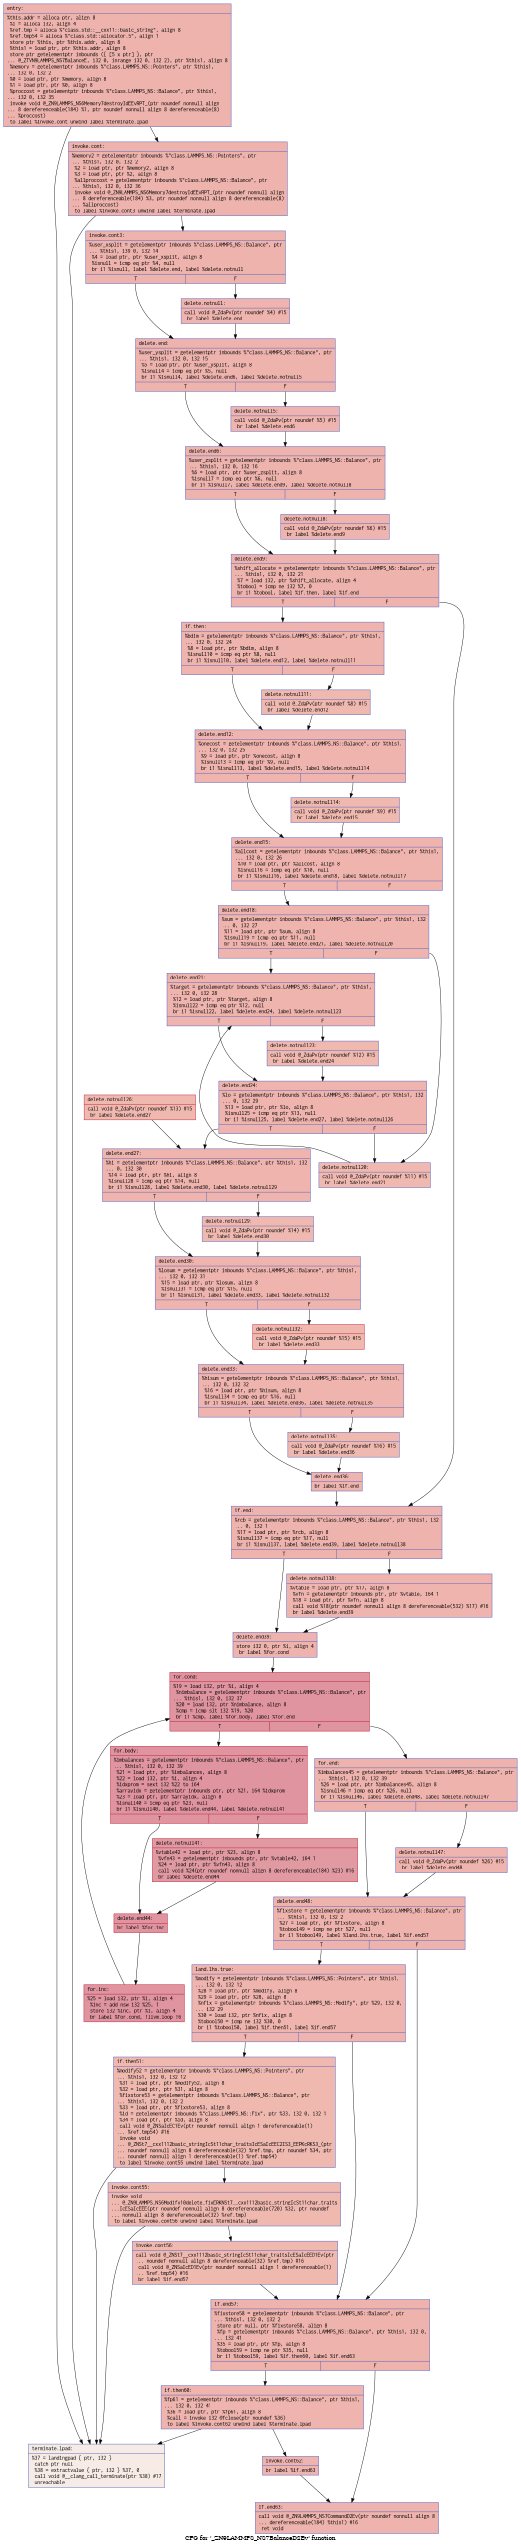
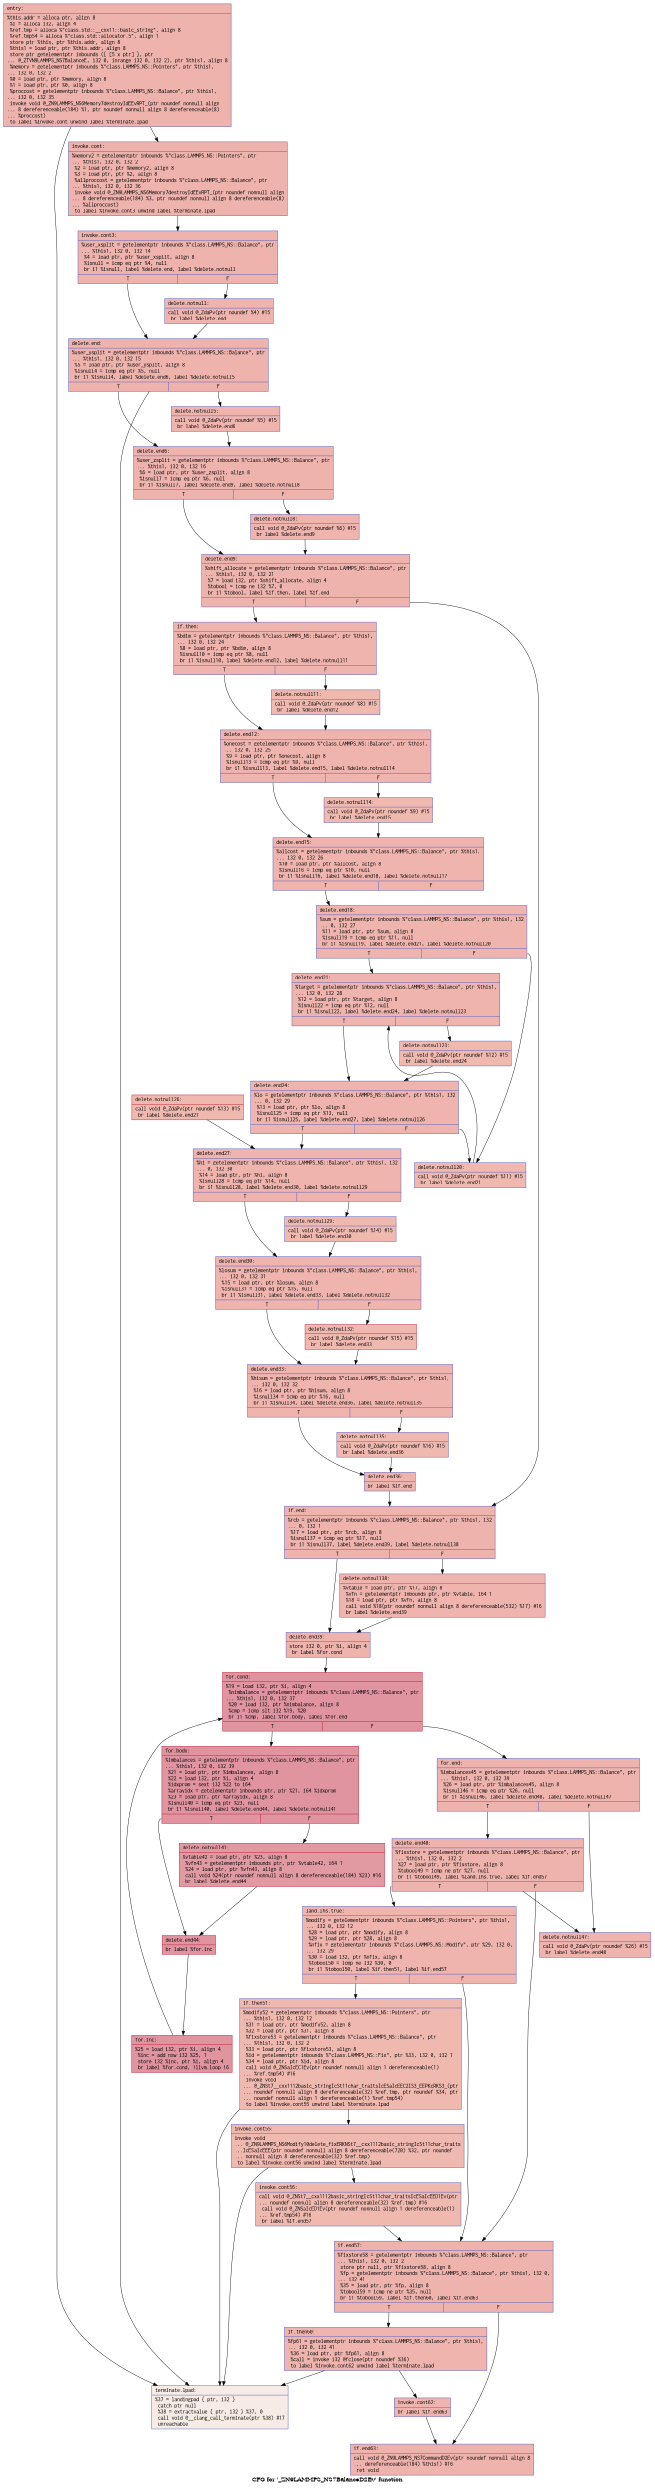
node "invoke.cont3:": text "... %this1, i39 0, i32 14" -> "... %this1, i32 0, i32 14"
edge "invoke.cont:" -> "terminate.lpad:": now "delete.end:" -> "terminate.lpad:"
edge "delete.notnull47:" -> "delete.end48:": reversed
